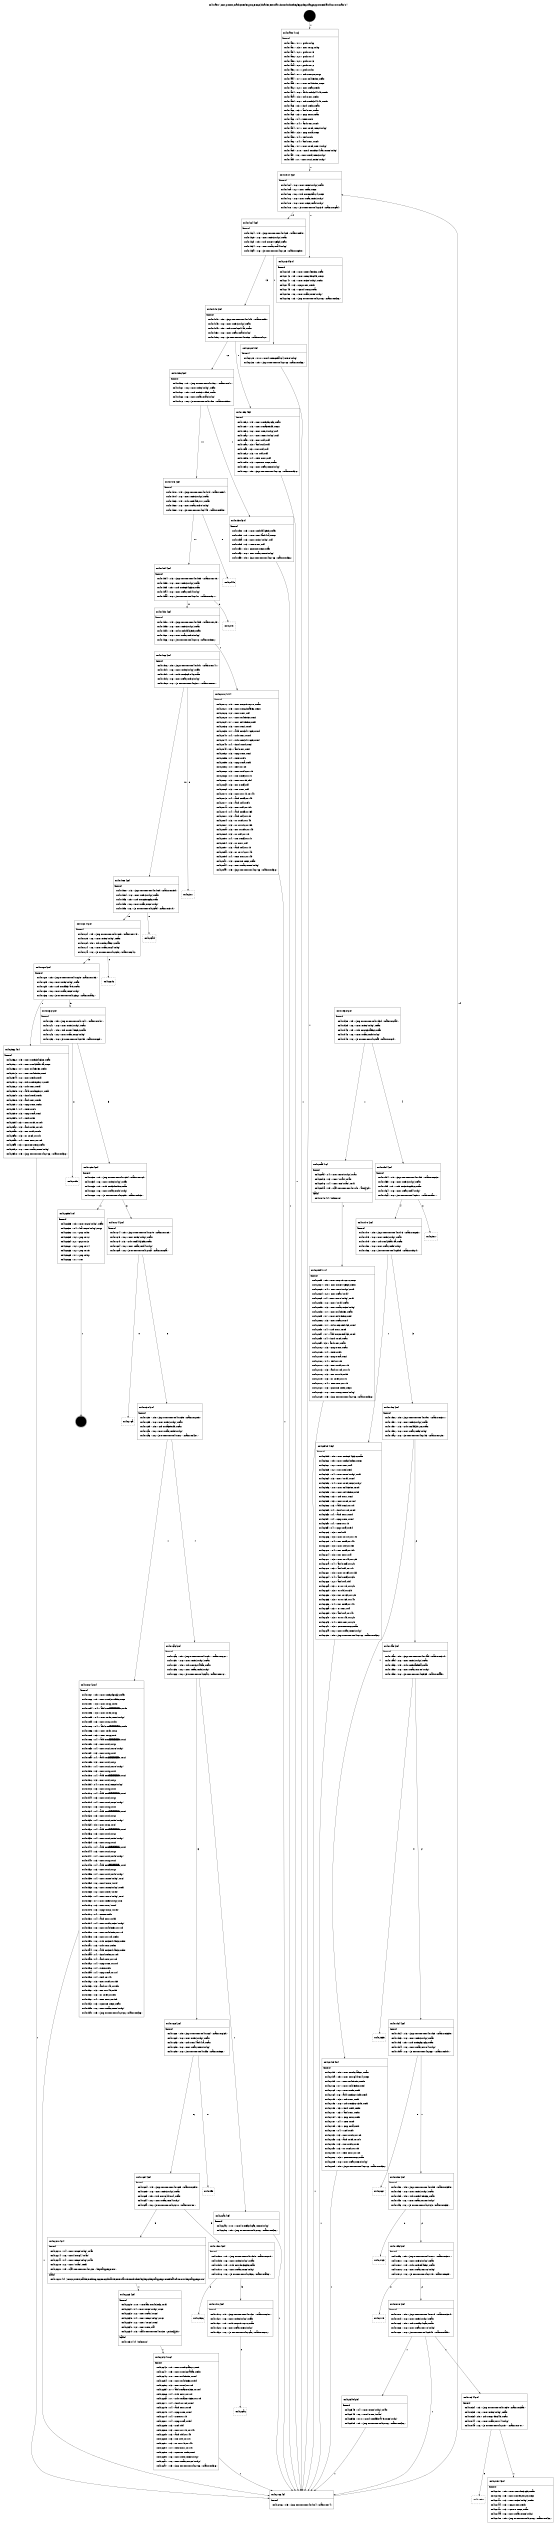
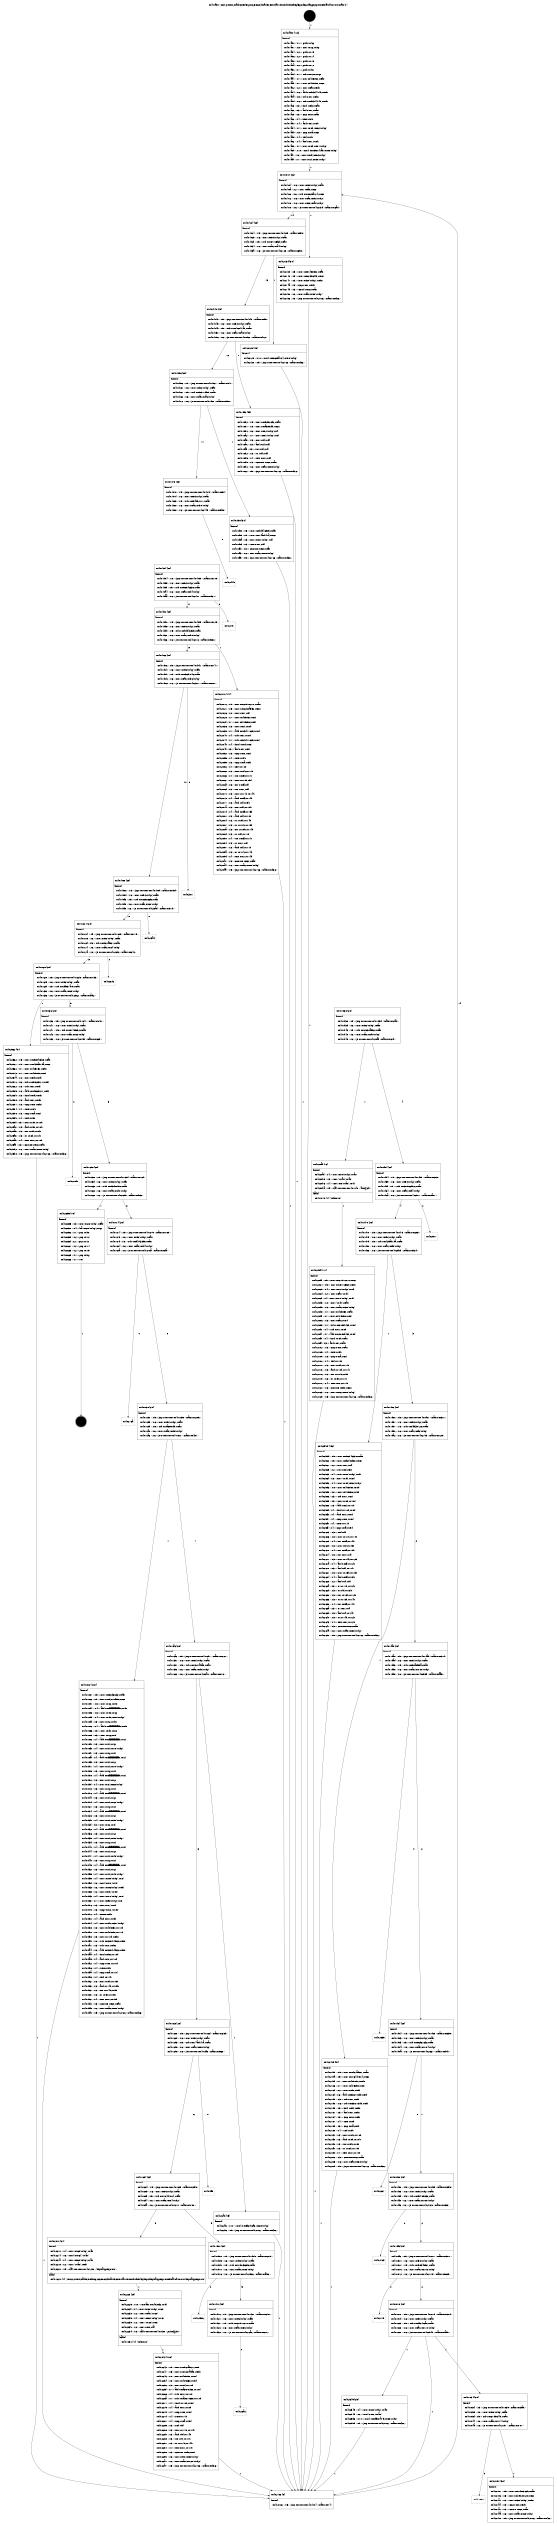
edge "0x401b78 [28]" -> "0x401b94 [28]": removed, label "11"
edge "0x401bb0 [28]" -> "0x401bcc [28]": added, label "10"
